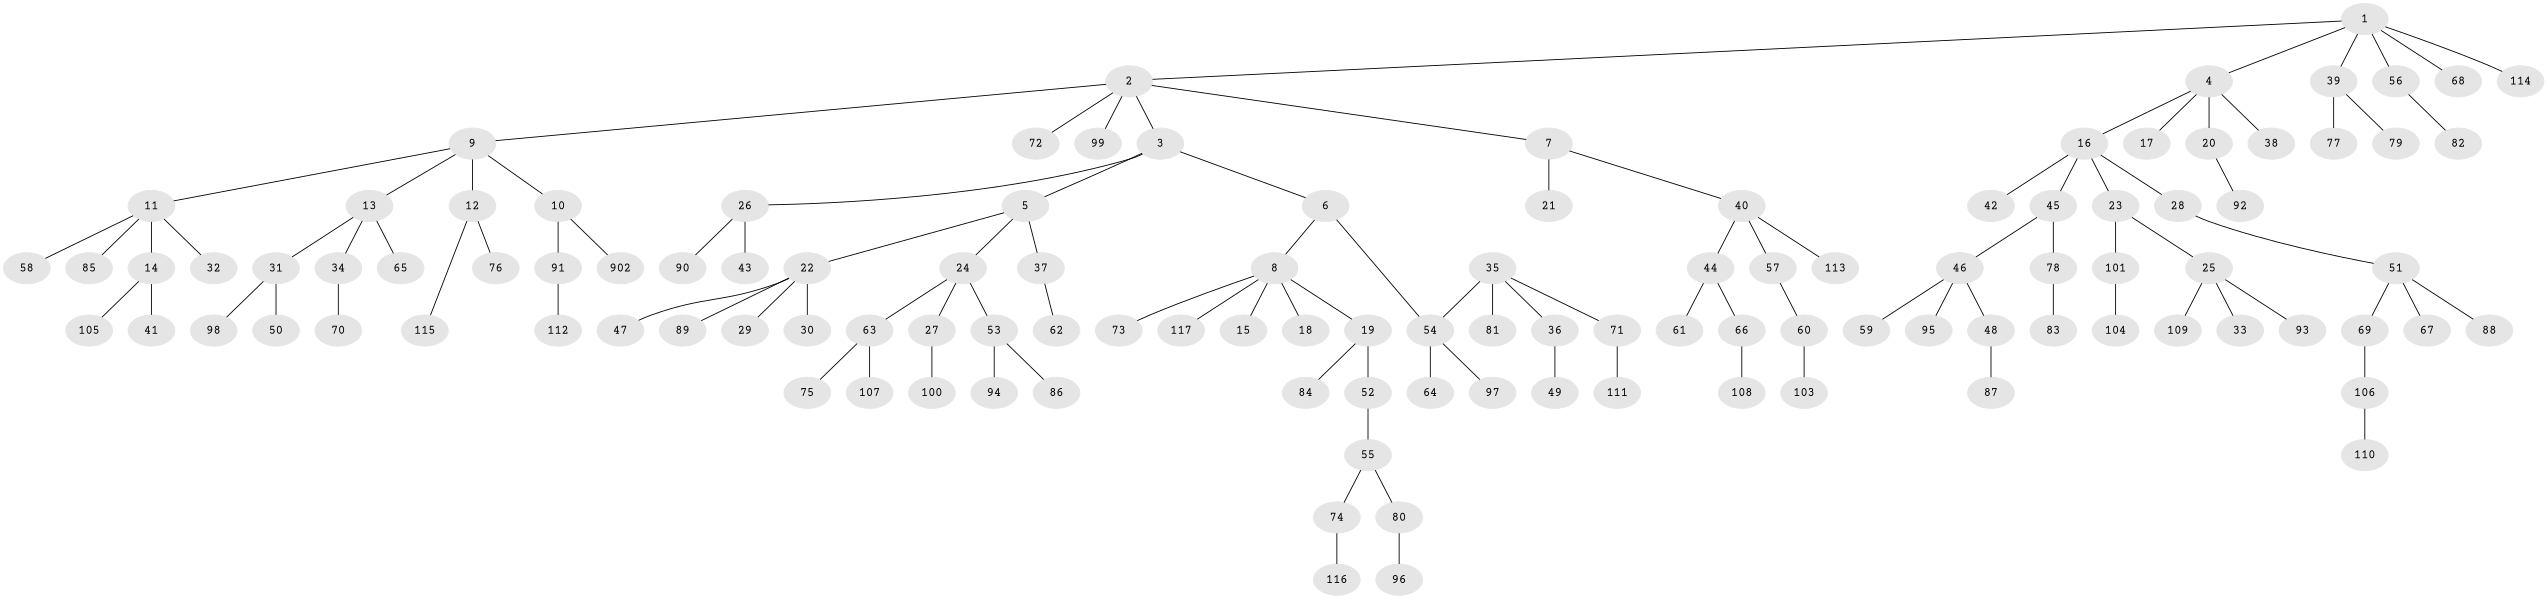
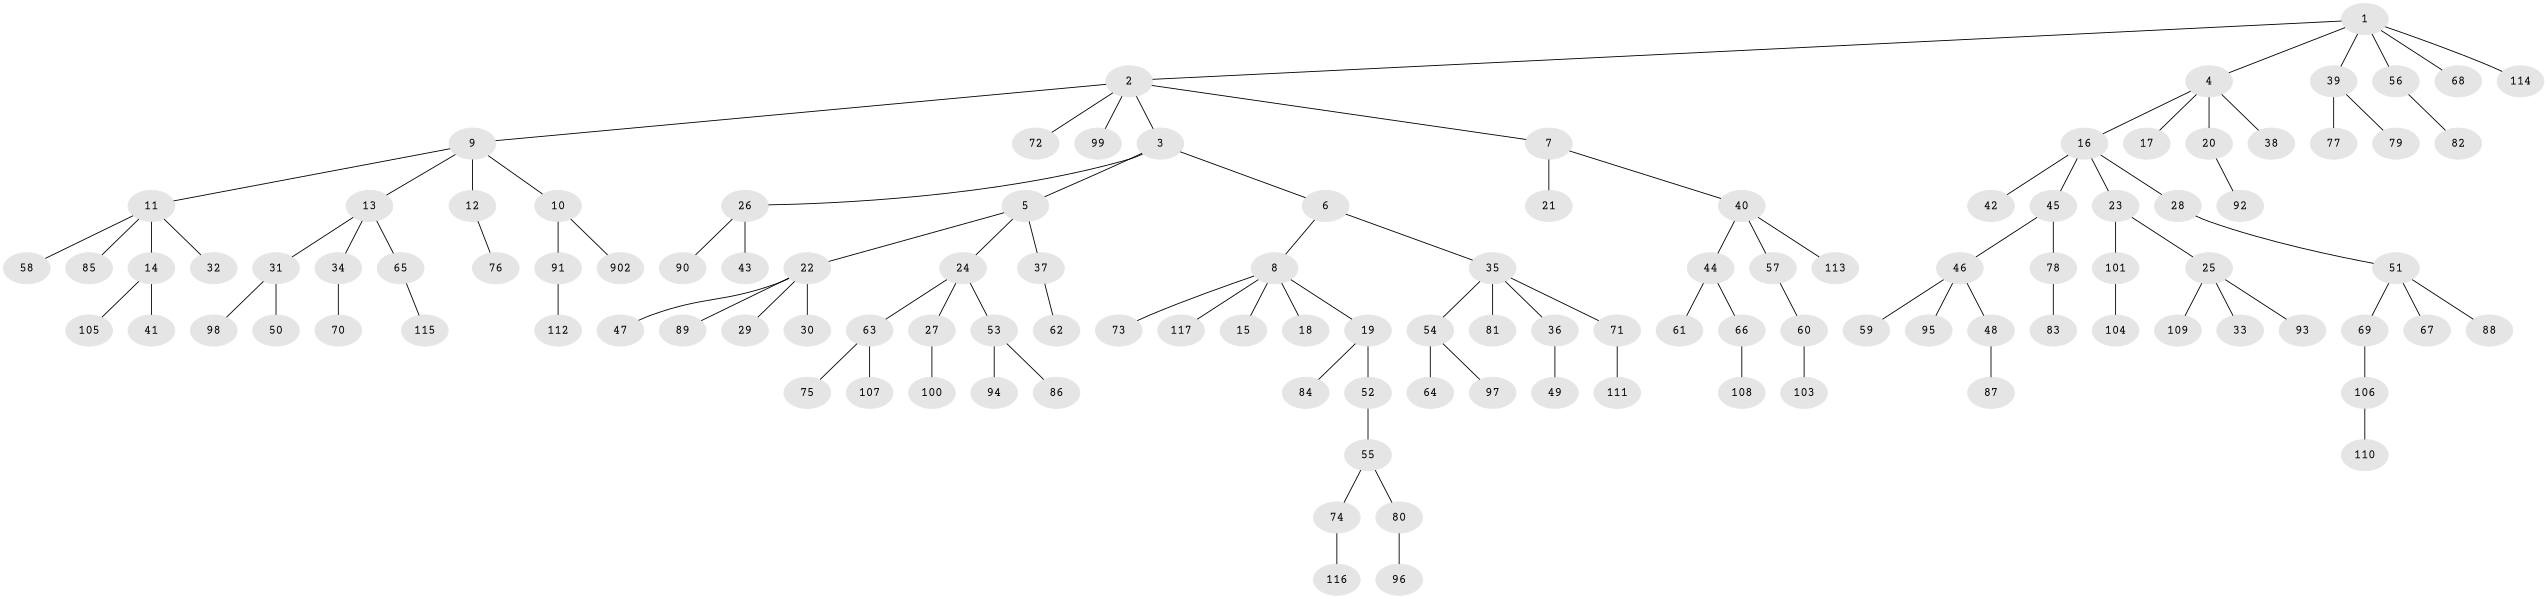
edge "12" -- "115": now "65" -- "115"
edge "6" -- "54": now "6" -- "35"
